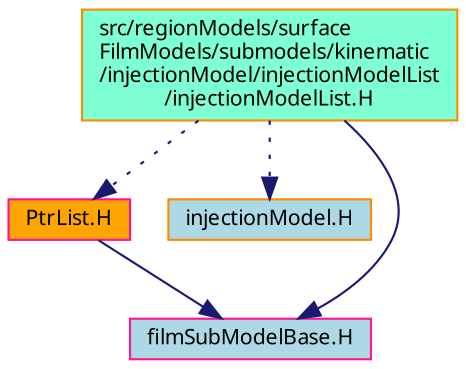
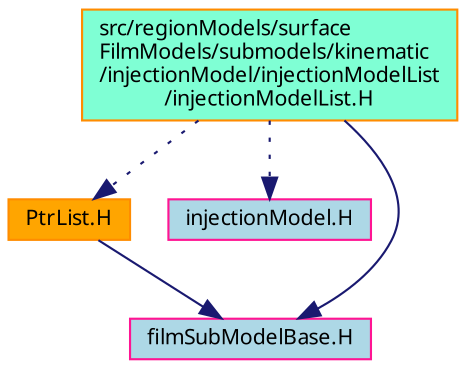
node "PtrList.H": color deeppink -> darkorange
node "injectionModel.H": color darkorange -> deeppink
